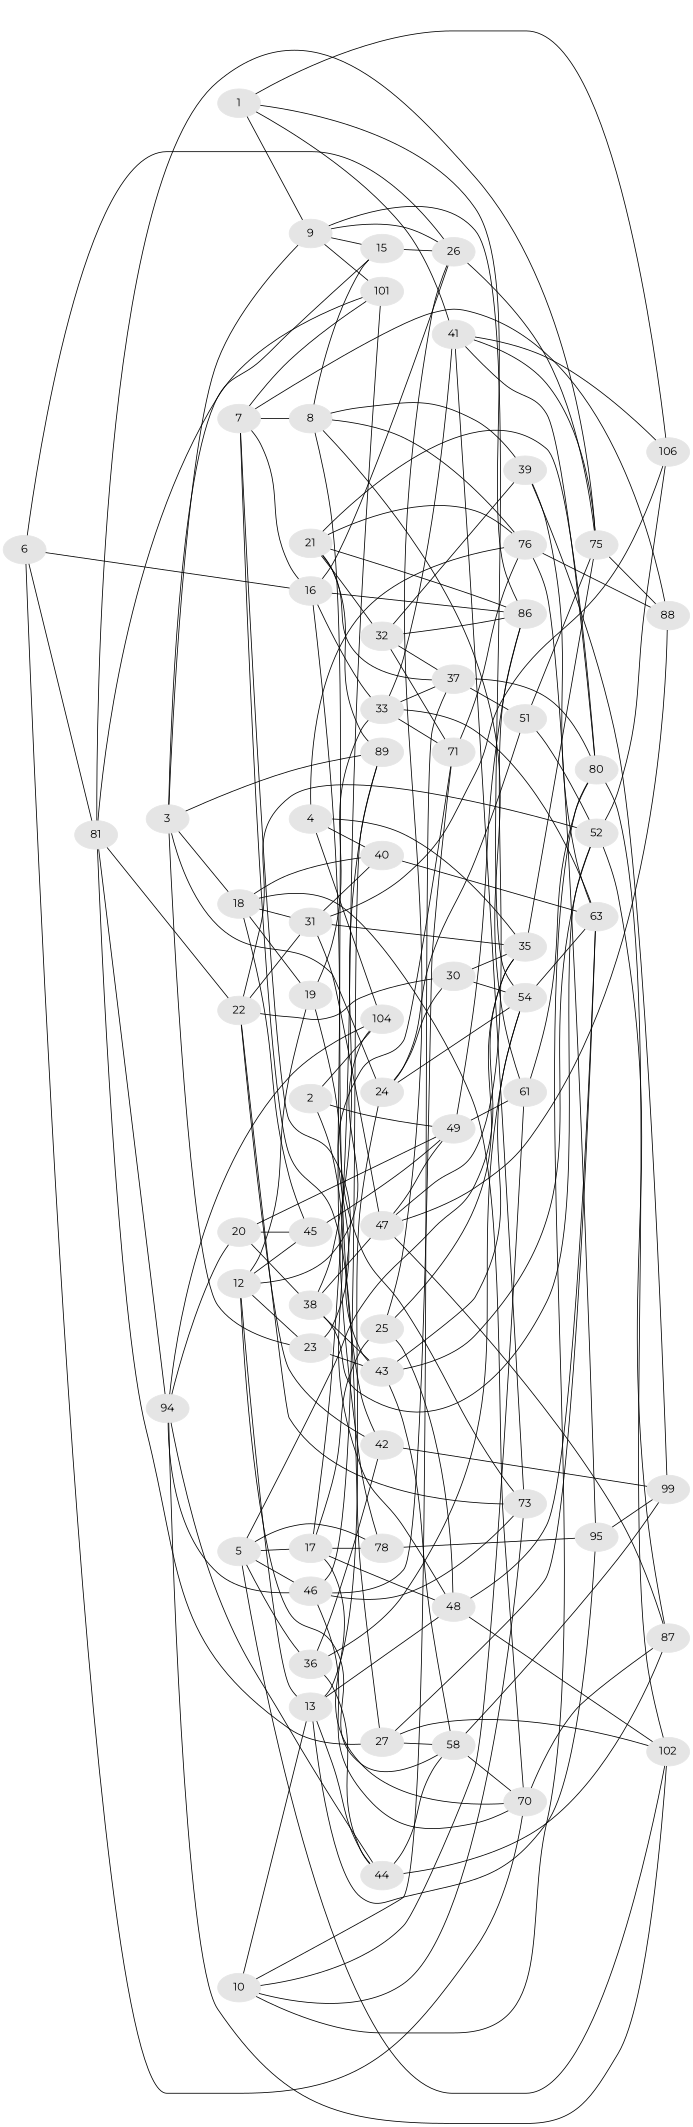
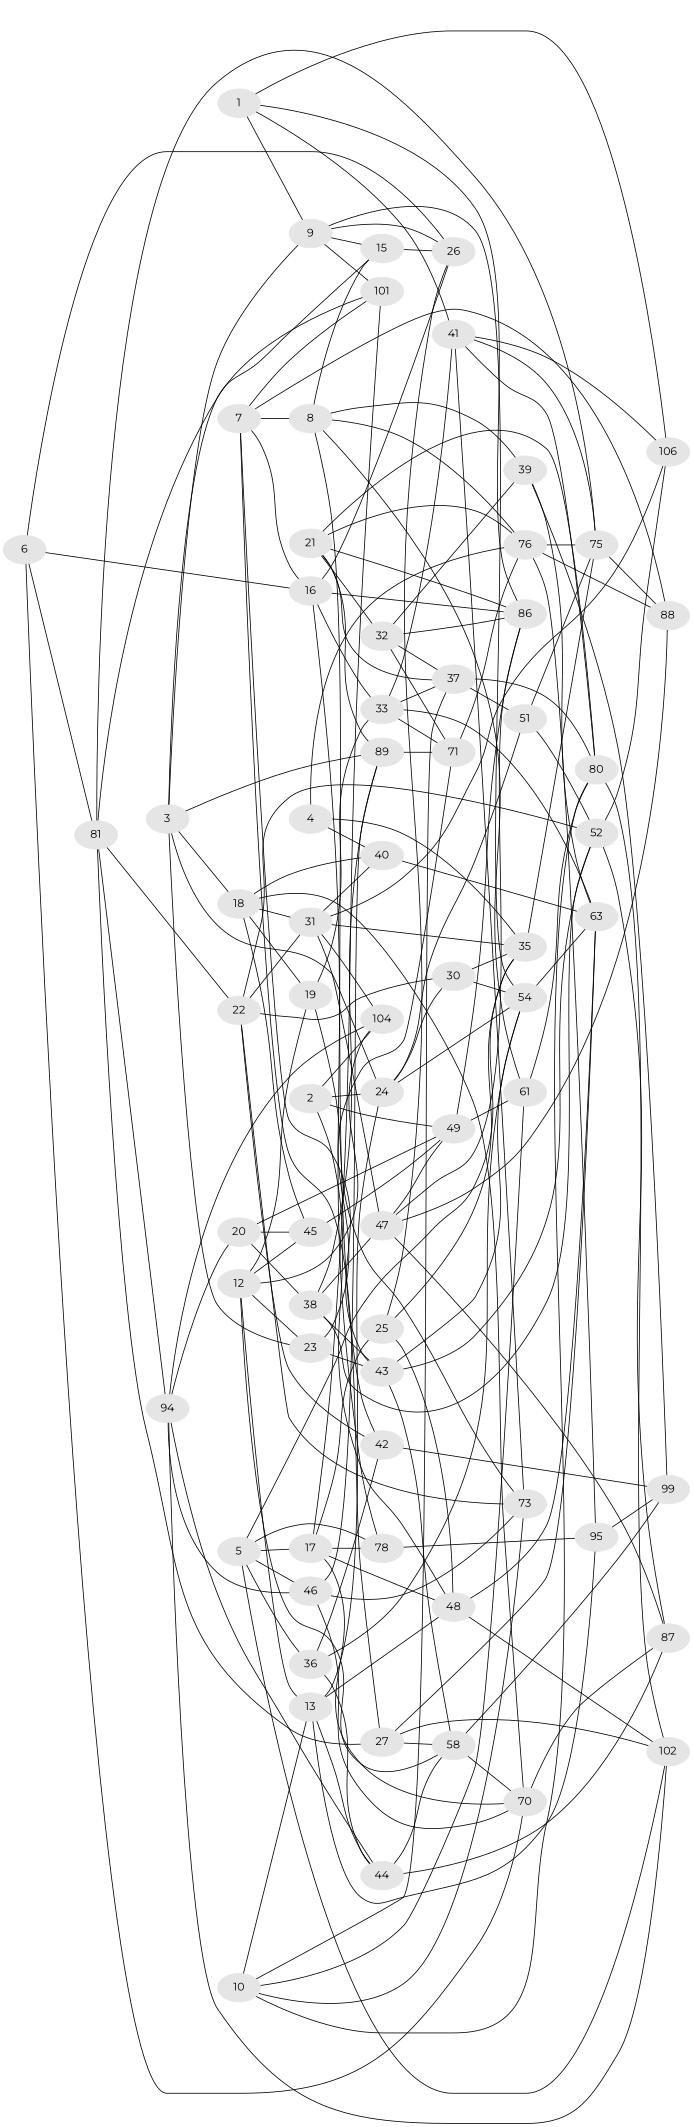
edge "26" -- "75": now "76" -- "75"
edge "4" -- "104": now "31" -- "104"
edge "24" -- "2": added
edge "71" -- "46": now "71" -- "89"
